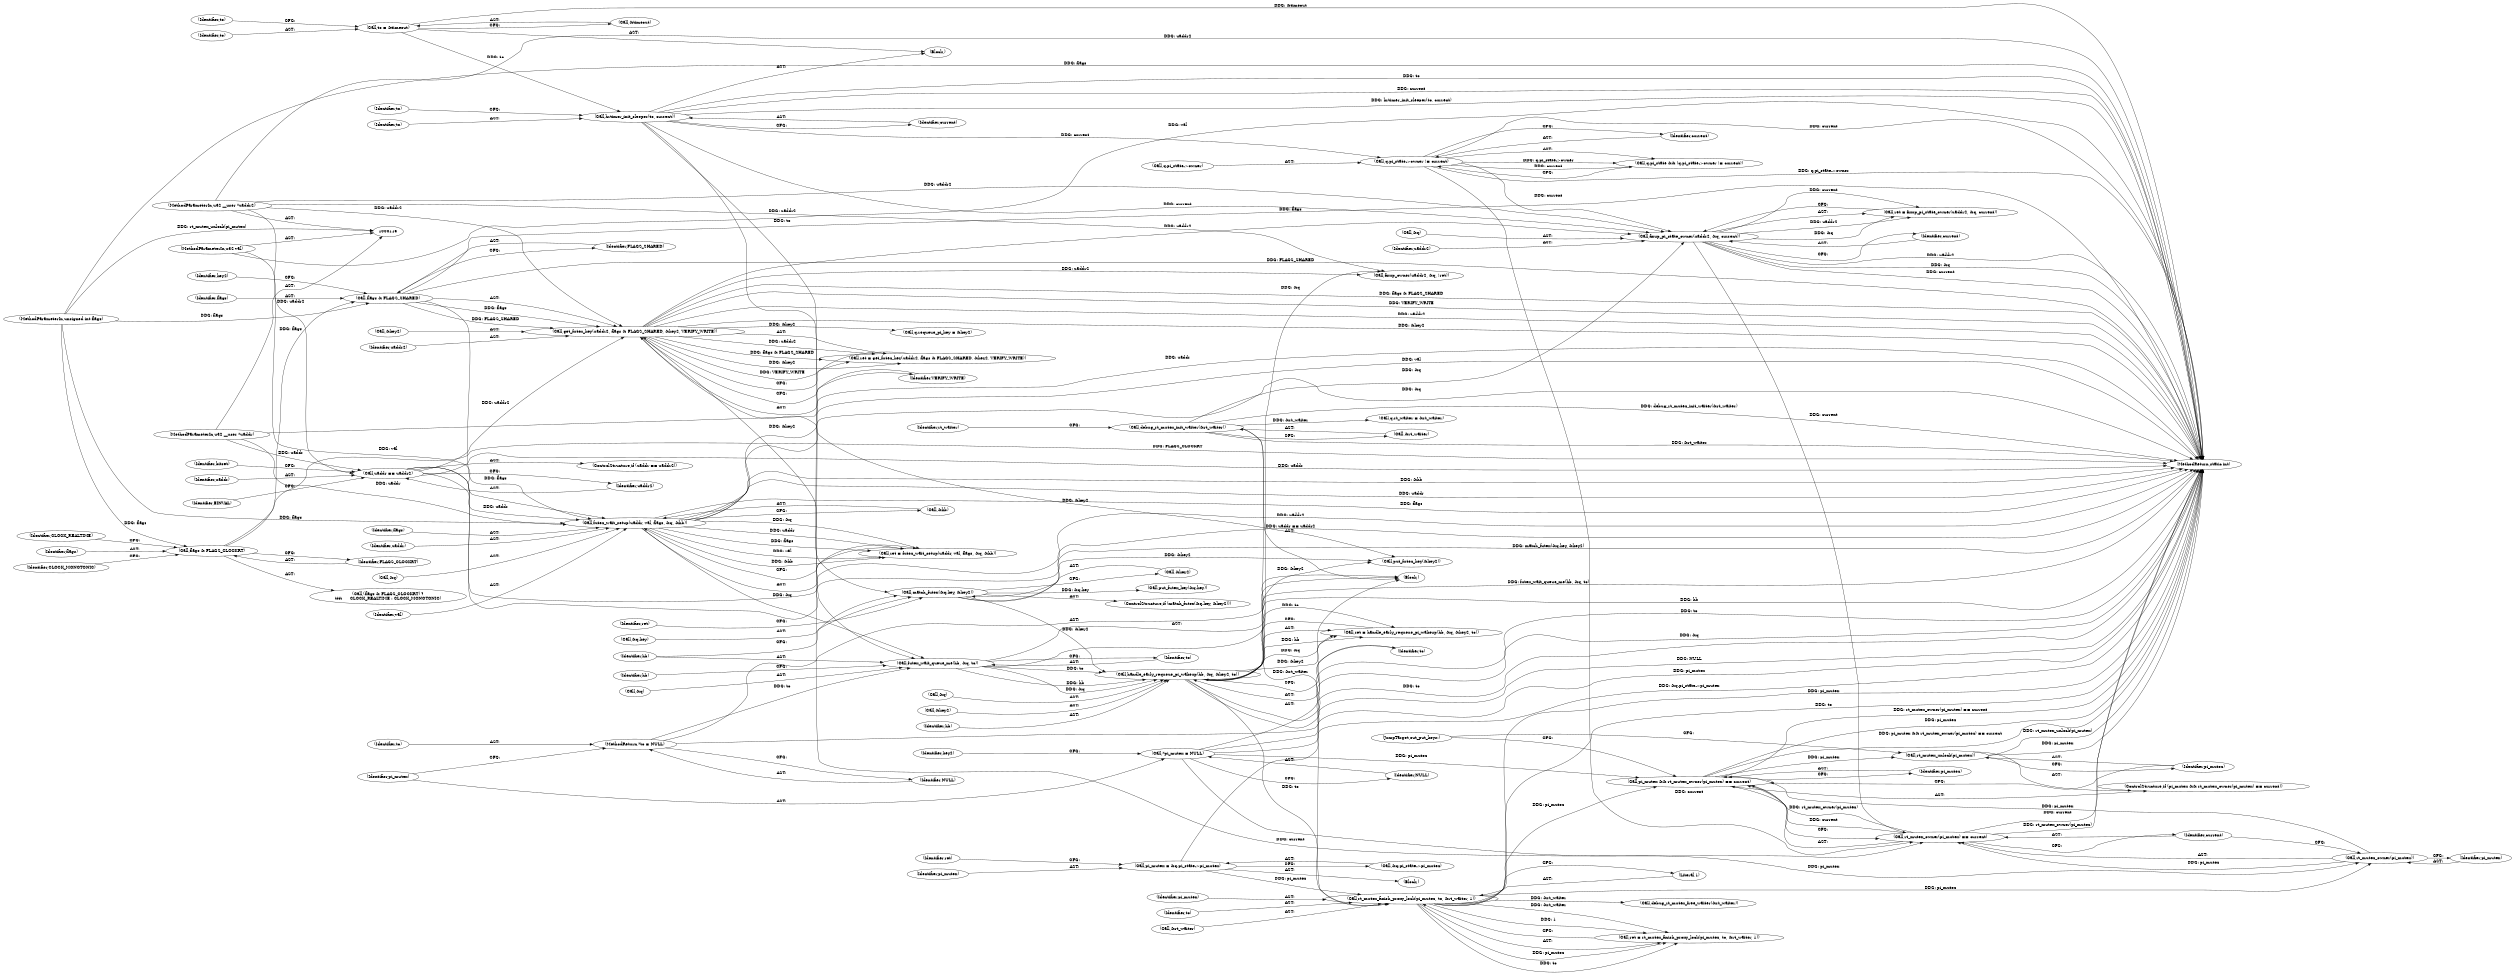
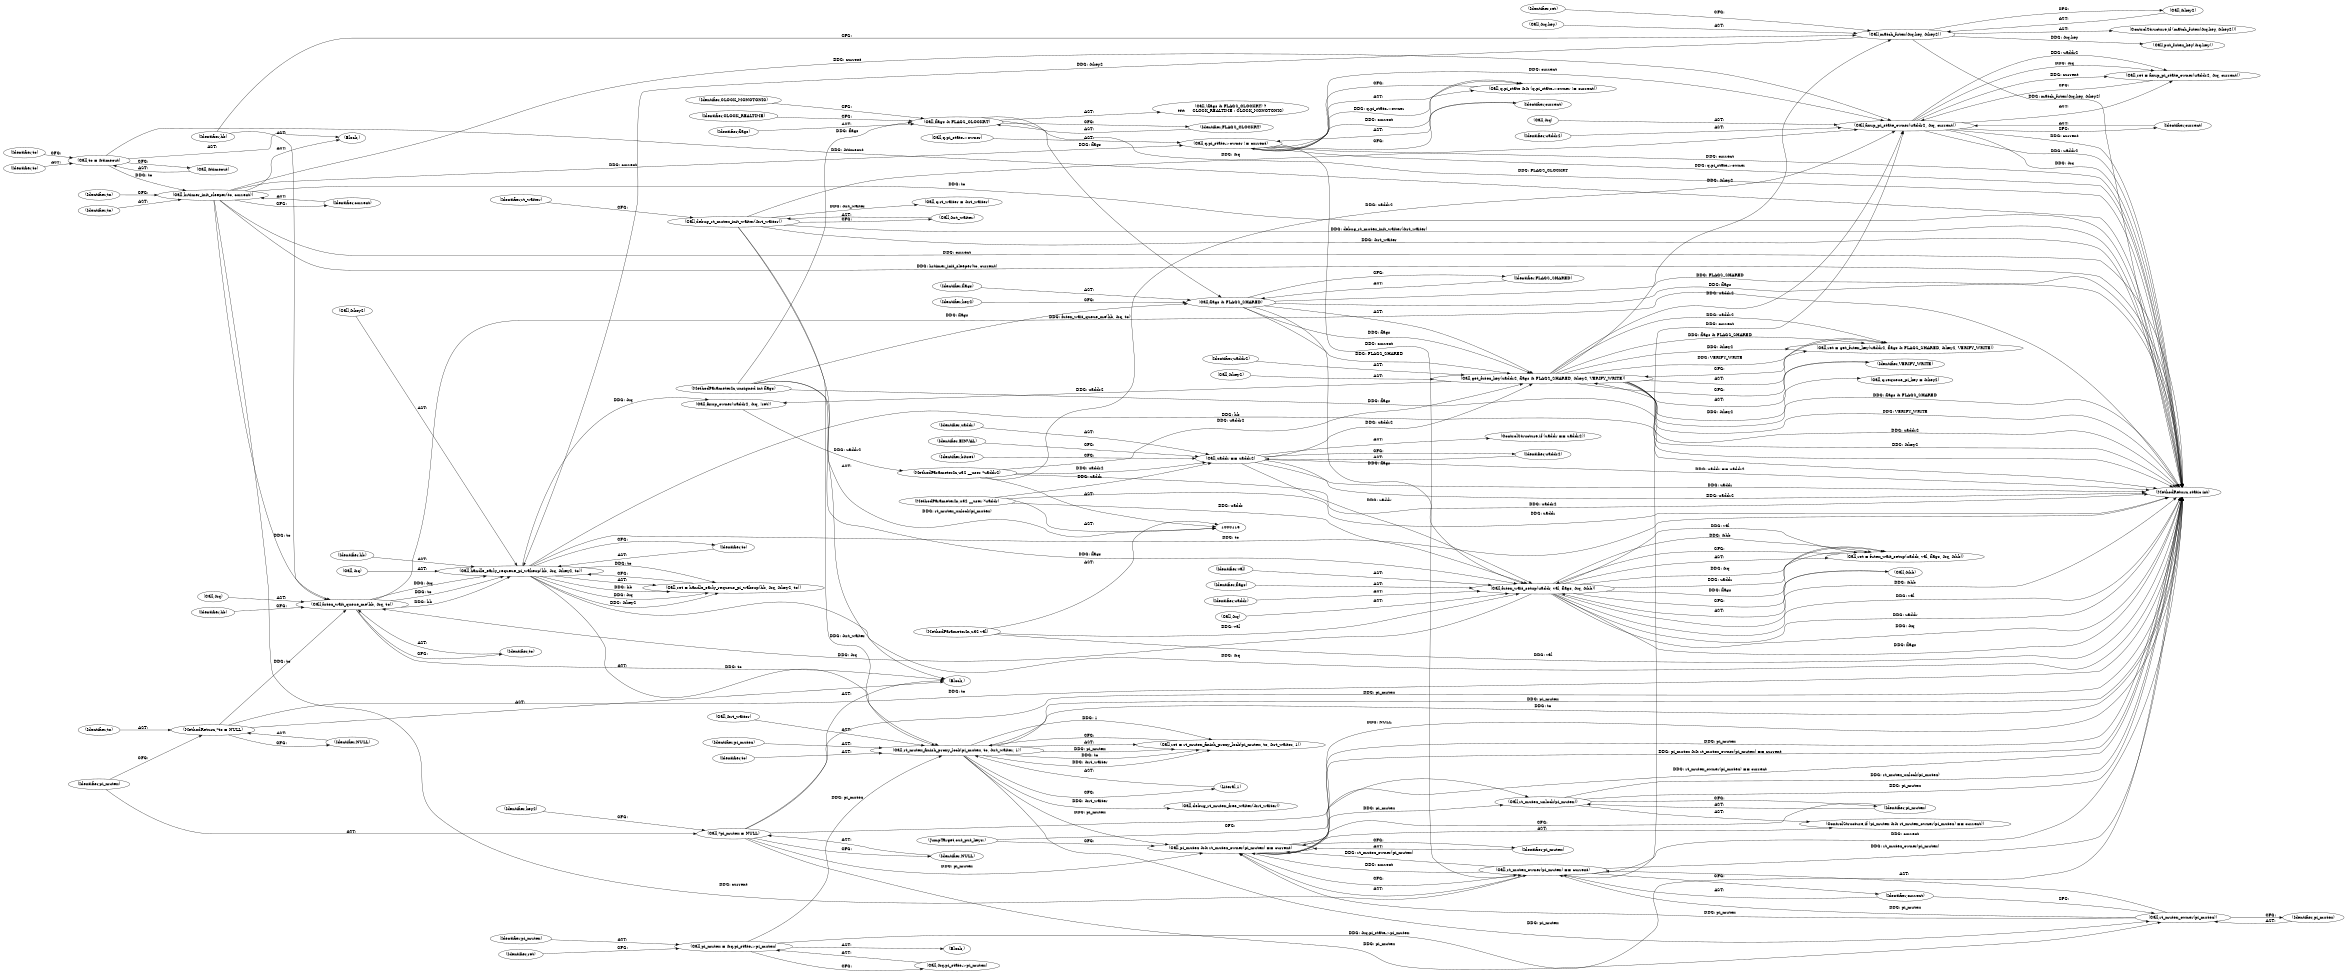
edge "(MethodParameterIn,u32 __user *uaddr2)" -> "(Call,fixup_owner(uaddr2, &q, !ret))": reversed
edge "(Call,fixup_pi_state_owner(uaddr2, &q, current))" -> "(Call,rt_mutex_owner(pi_mutex) == current)": reversed
node "(Call,put_futex_key(&key2))": removed
